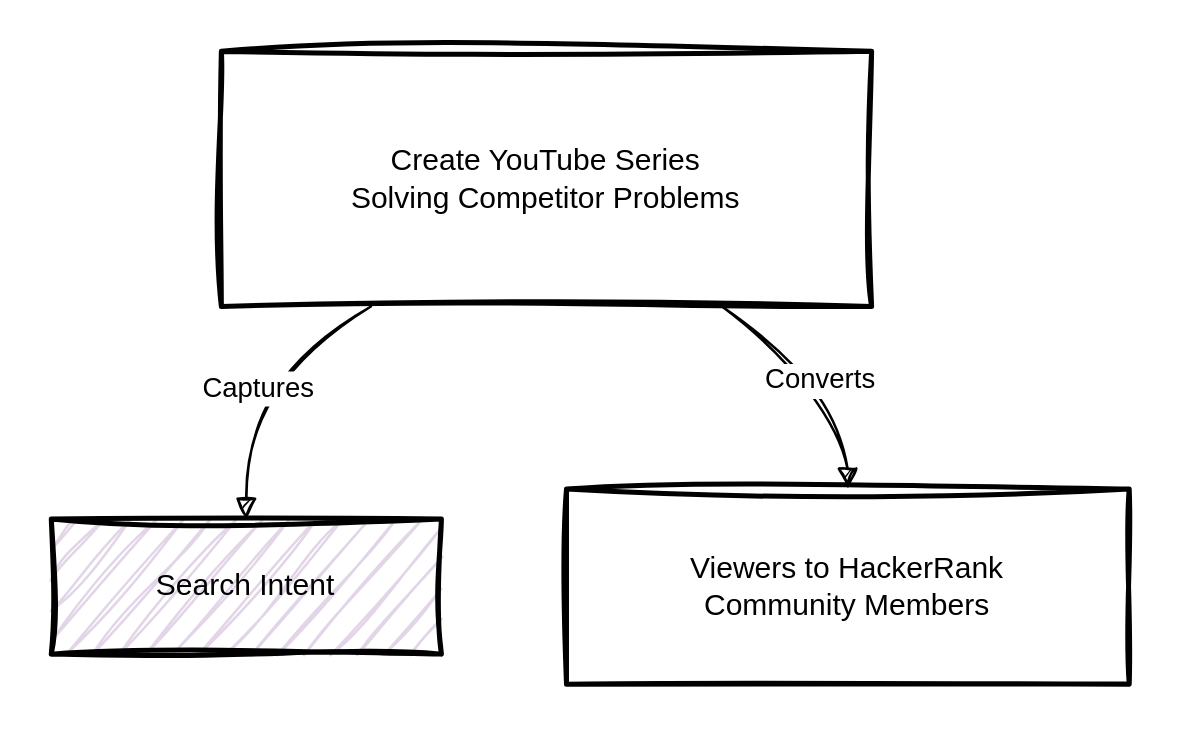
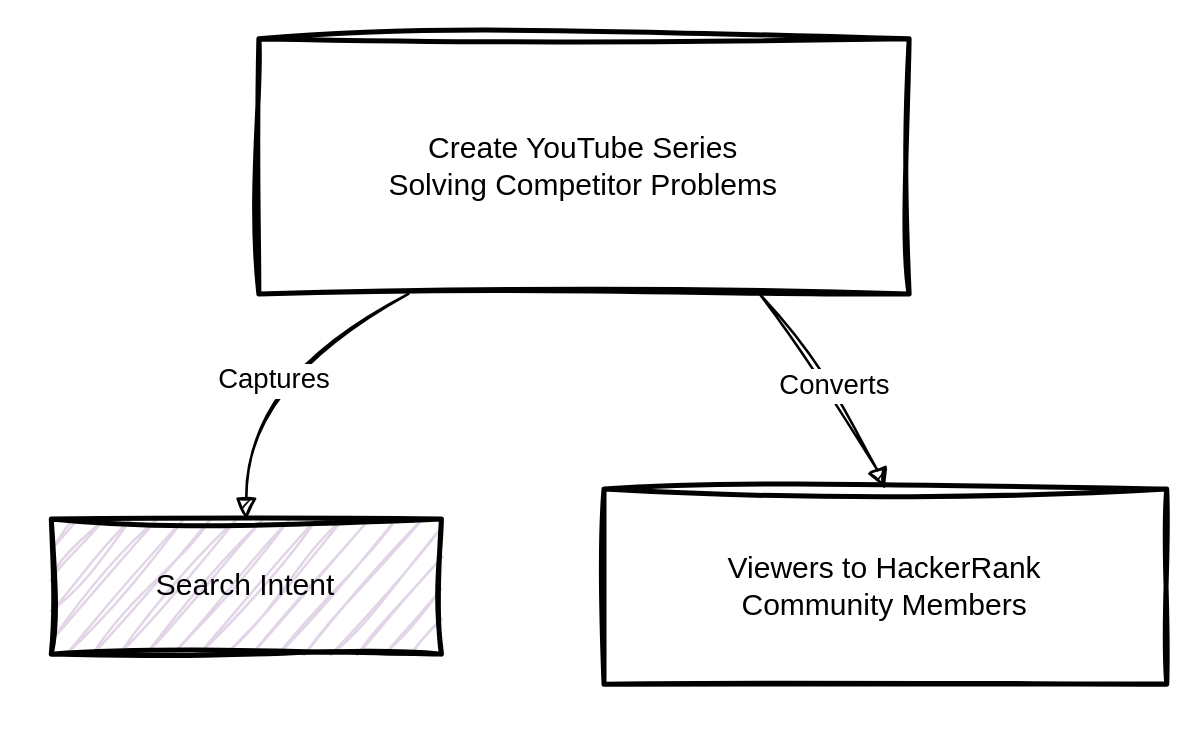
node "Create YouTube Series Solving Competitor Problems": moved (546, 179) -> (584, 166)
node "Viewers to HackerRank Community Members": moved (848, 586) -> (885, 586)
